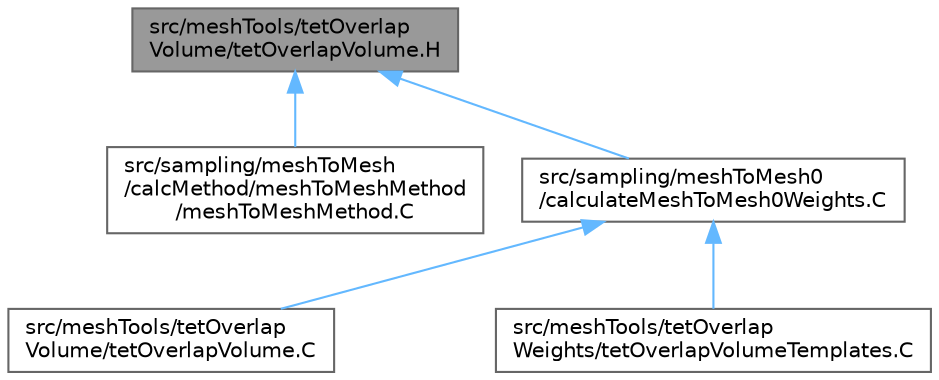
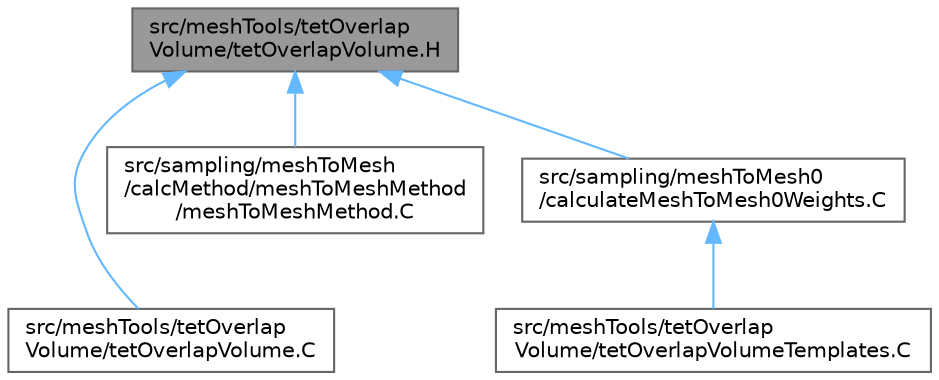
edge "src/meshTools/tetOverlap Volume/tetOverlapVolume.C" -> "src/sampling/meshToMesh0 /calculateMeshToMesh0Weights.C": now "src/meshTools/tetOverlap Volume/tetOverlapVolume.C" -> "src/meshTools/tetOverlap Volume/tetOverlapVolume.H"
node "src/meshTools/tetOverlap Weights/tetOverlapVolumeTemplates.C": label "src/meshTools/tetOverlap Weights/tetOverlapVolumeTemplates.C" -> "src/meshTools/tetOverlap Volume/tetOverlapVolumeTemplates.C"
